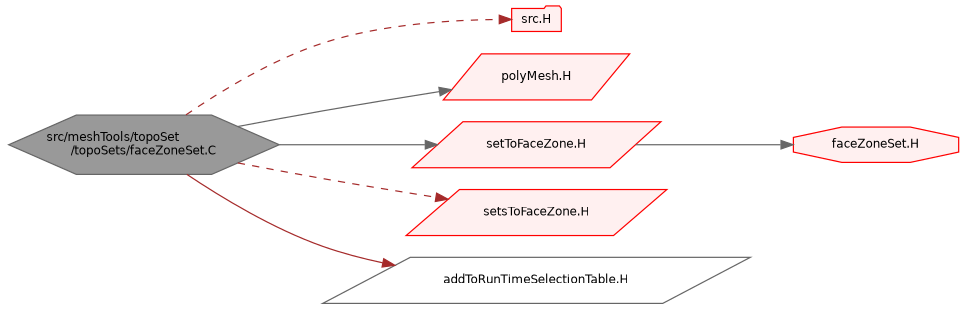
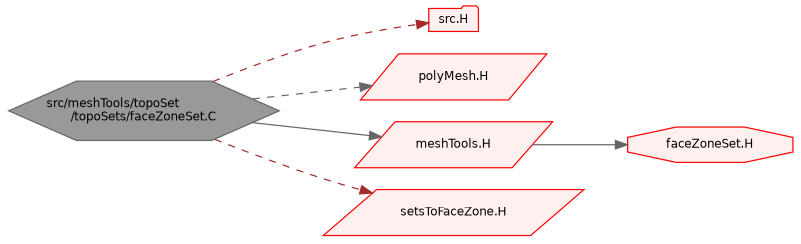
edge "src/meshTools/topoSet /topoSets/faceZoneSet.C" -> "polyMesh.H": style solid -> dashed
node "setToFaceZone.H": label "setToFaceZone.H" -> "meshTools.H"
node "addToRunTimeSelectionTable.H": removed
